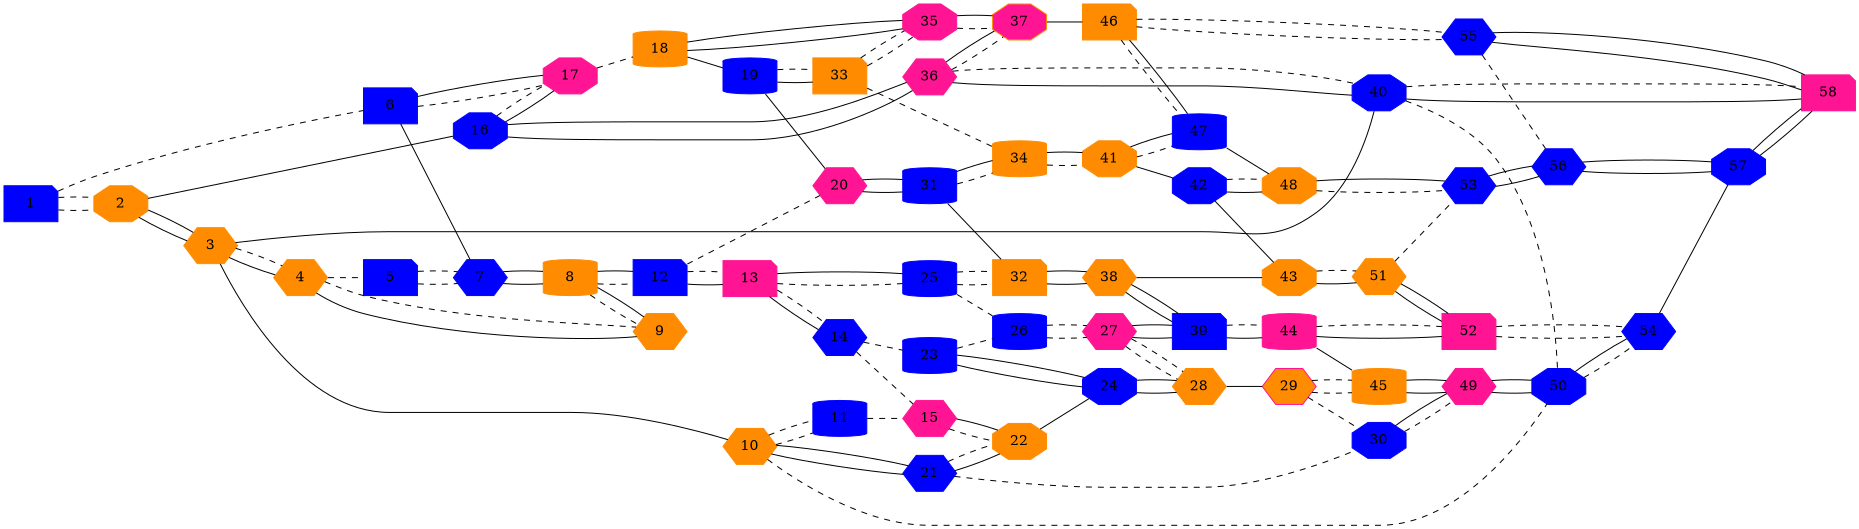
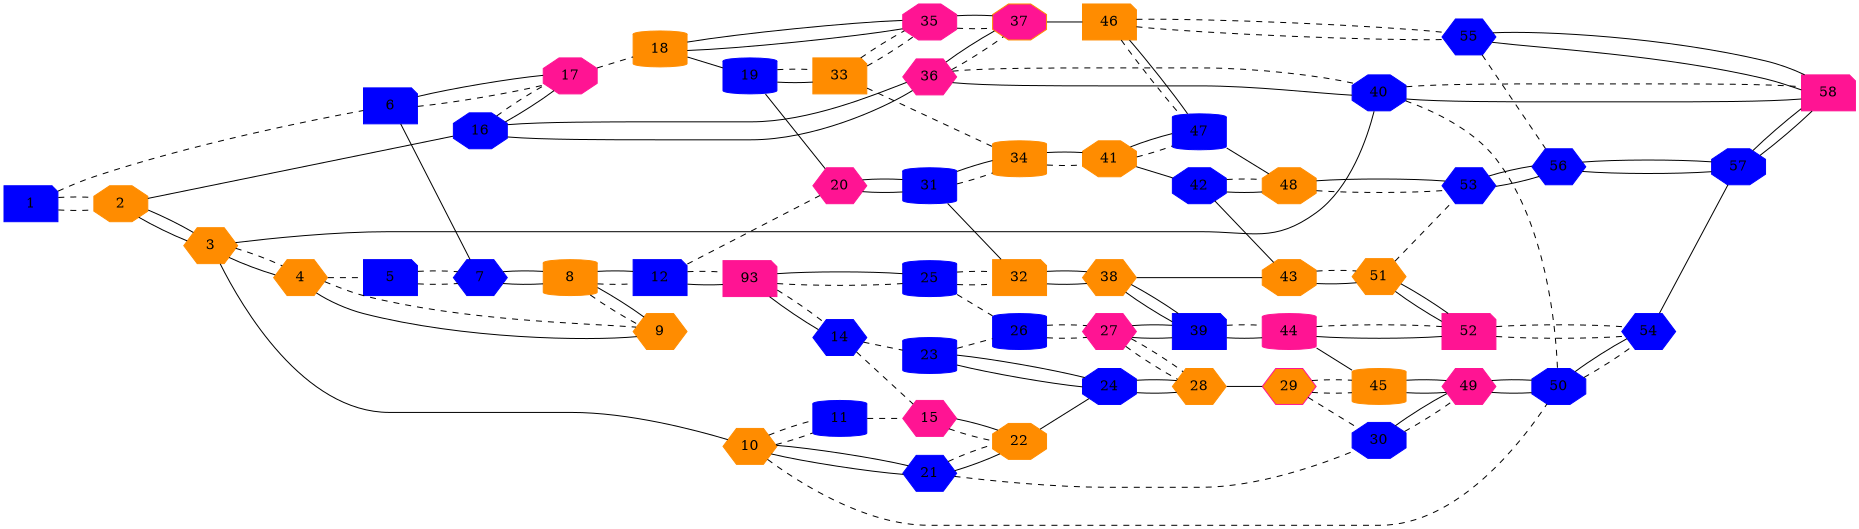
node "13": label "13" -> "93"
